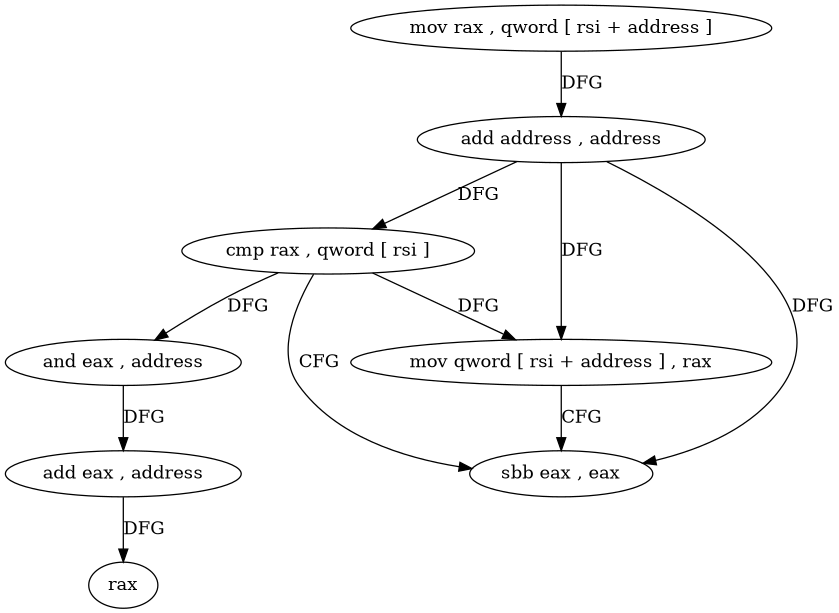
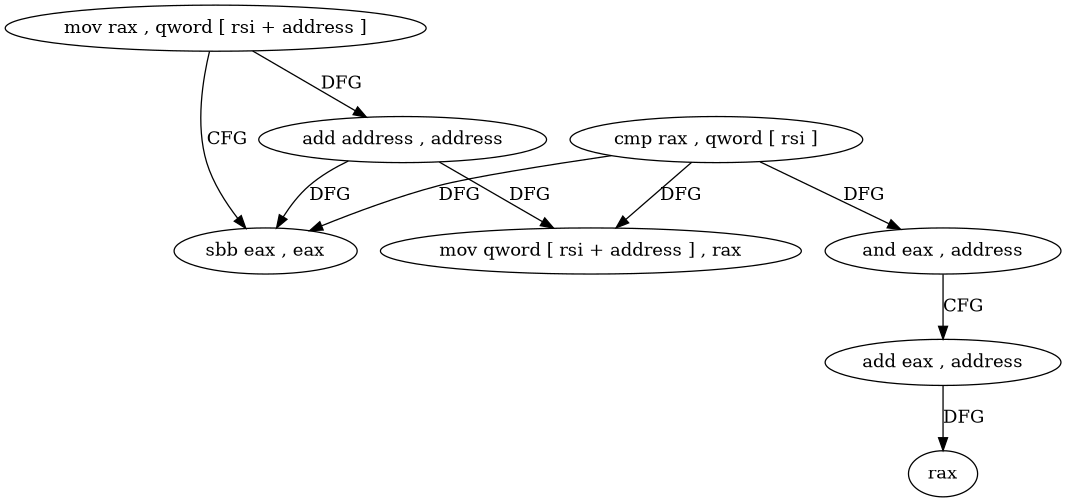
edge "add address , address" -> "cmp rax , qword [ rsi ]": removed, label "DFG"
edge "cmp rax , qword [ rsi ]" -> "sbb eax , eax": label "CFG" -> "DFG"
edge "mov qword [ rsi + address ] , rax" -> "sbb eax , eax": now "mov rax , qword [ rsi + address ]" -> "sbb eax , eax"
edge "and eax , address" -> "add eax , address": label "DFG" -> "CFG"
